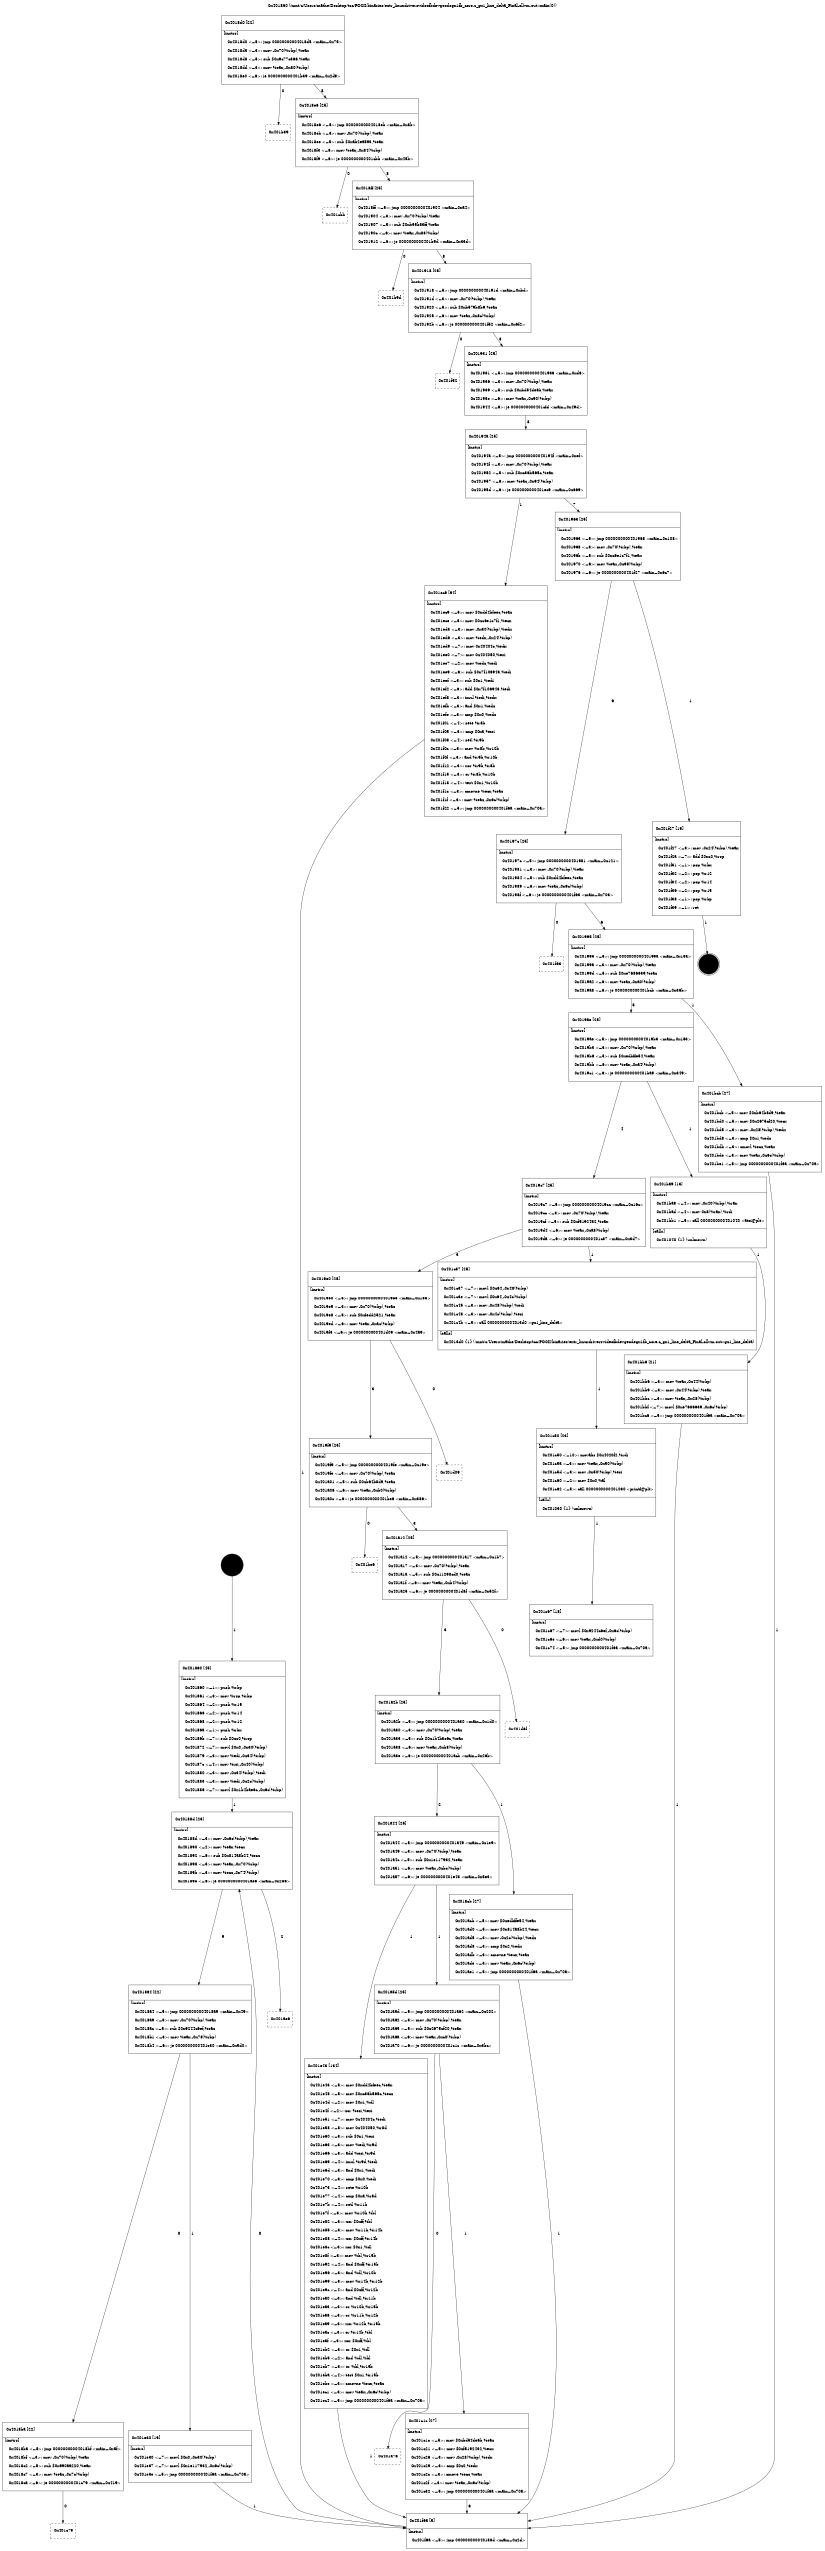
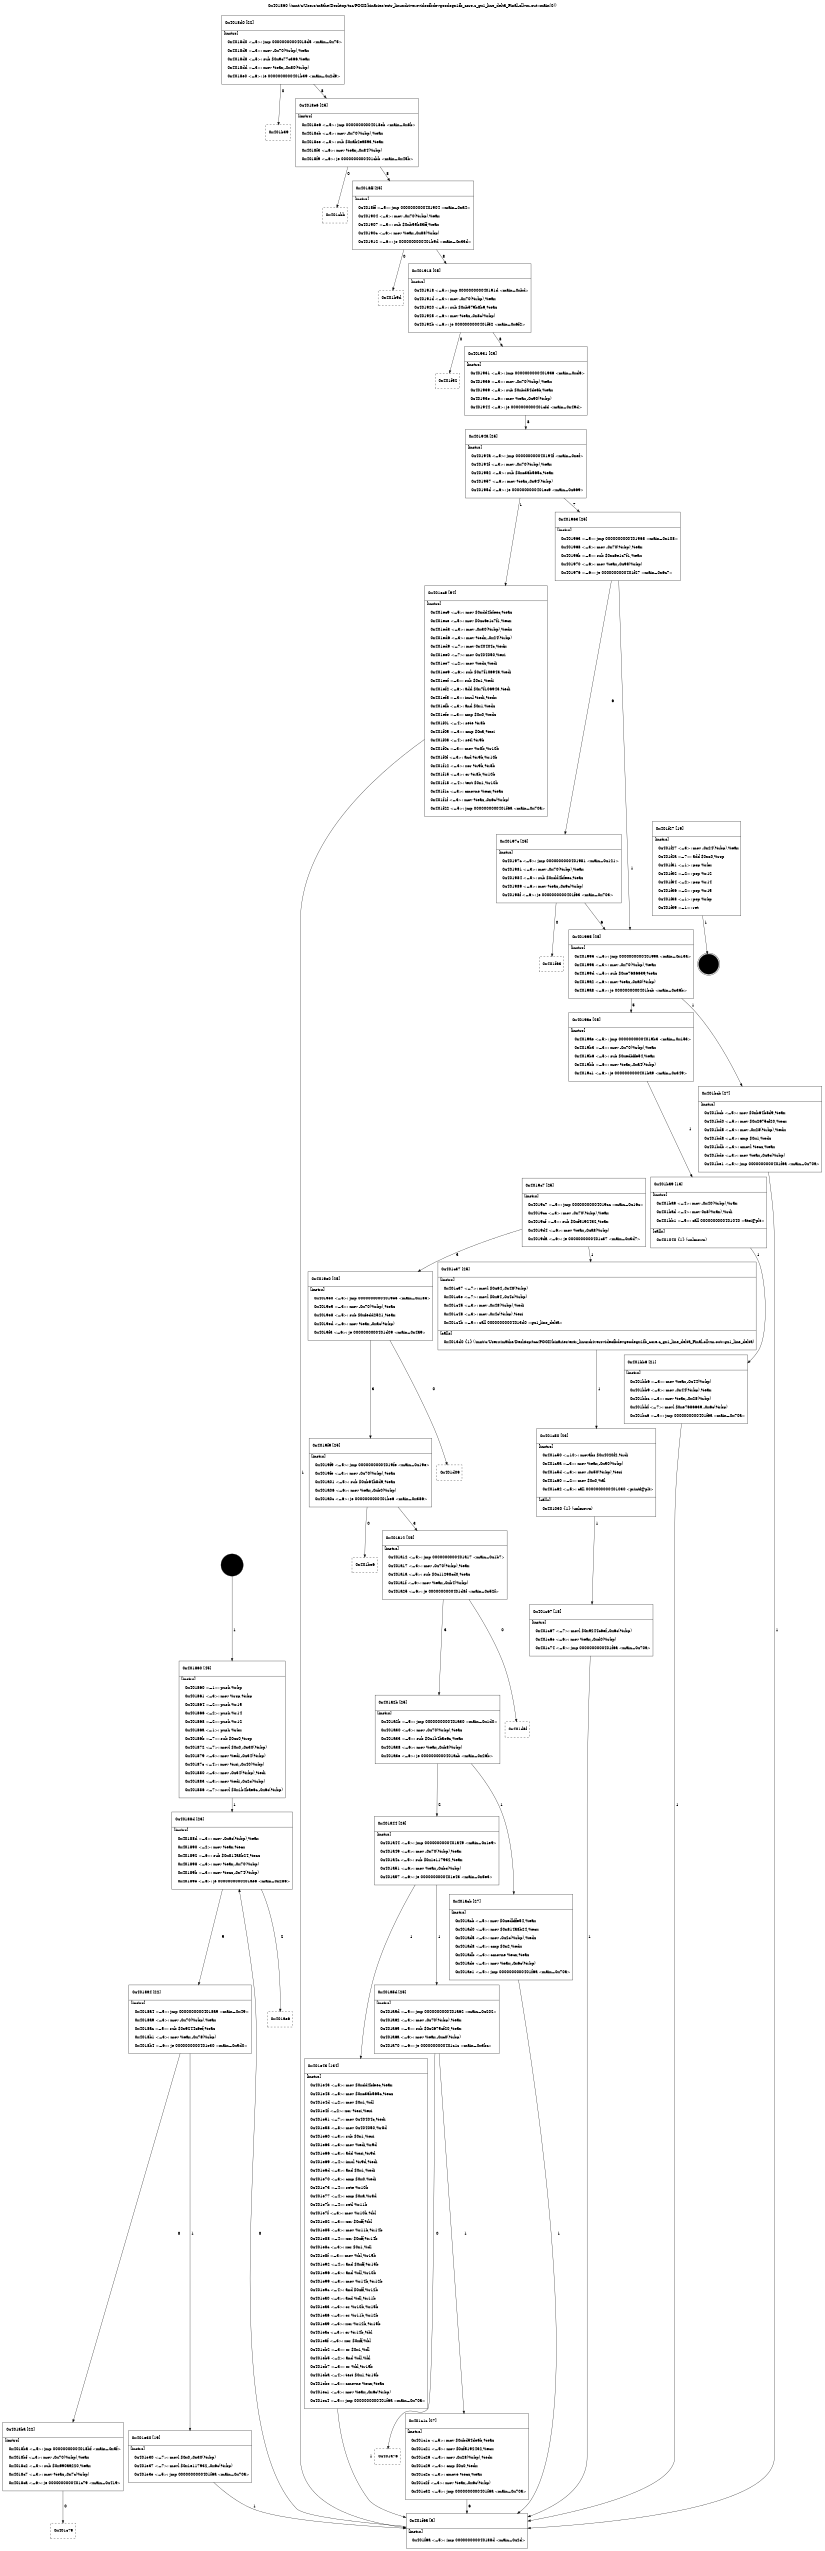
edge "0x401963 [25]" -> "0x401f27 [19]": now "0x401963 [25]" -> "0x401995 [25]"
edge "0x4019ae [25]" -> "0x4019c7 [25]": removed, label "4"
edge "0x401c67 [18]" -> "0x401f6a [5]": added, label "1"
